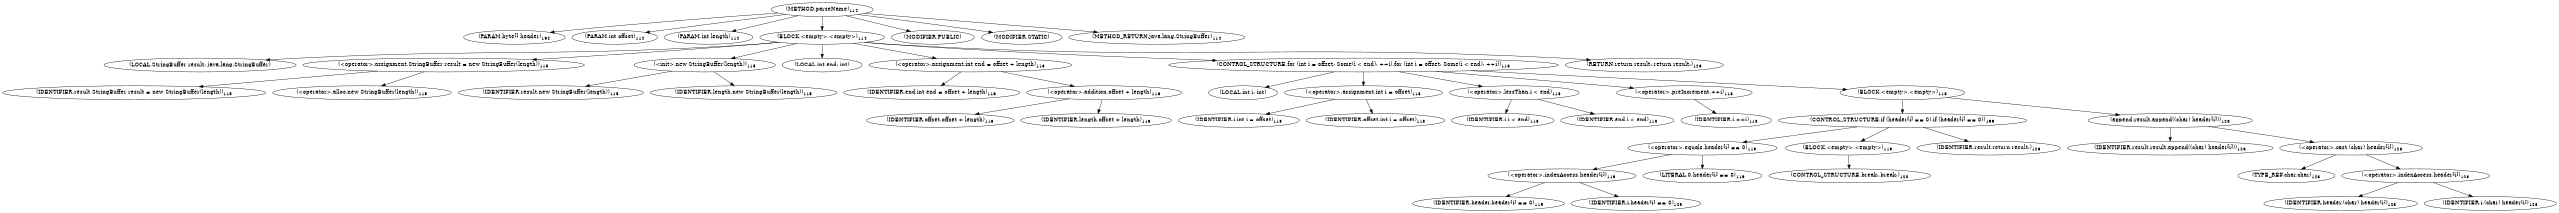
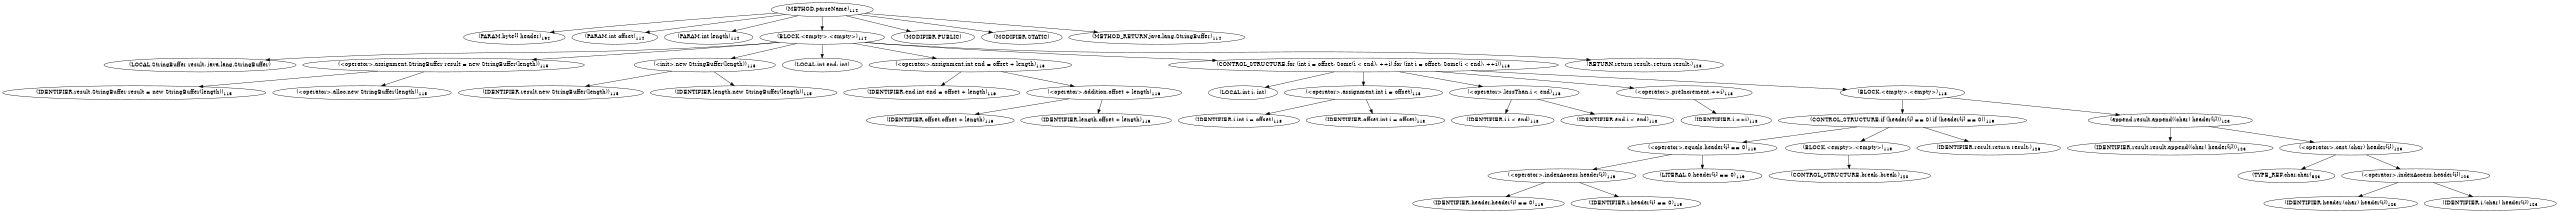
node "(CONTROL_STRUCTURE,if (header[i] == 0),if (header[i] == 0))": text "199" -> "119"
node "(TYPE_REF,char,char)": text "123" -> "523"
node "(IDENTIFIER,i,header[i] == 0)": text "129" -> "119"
